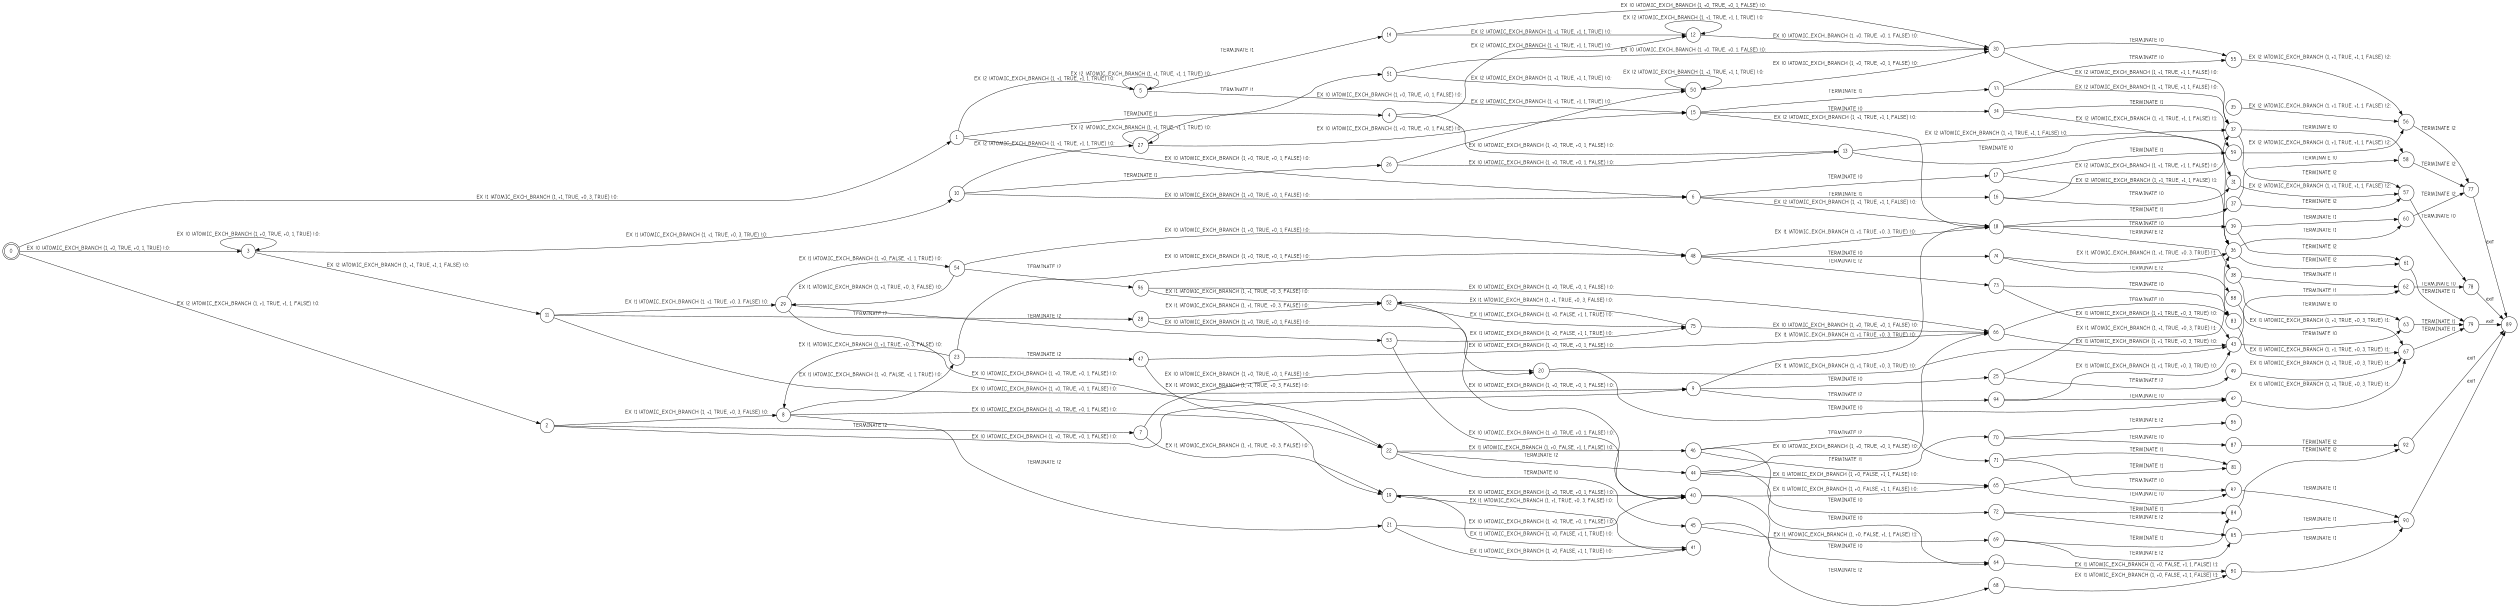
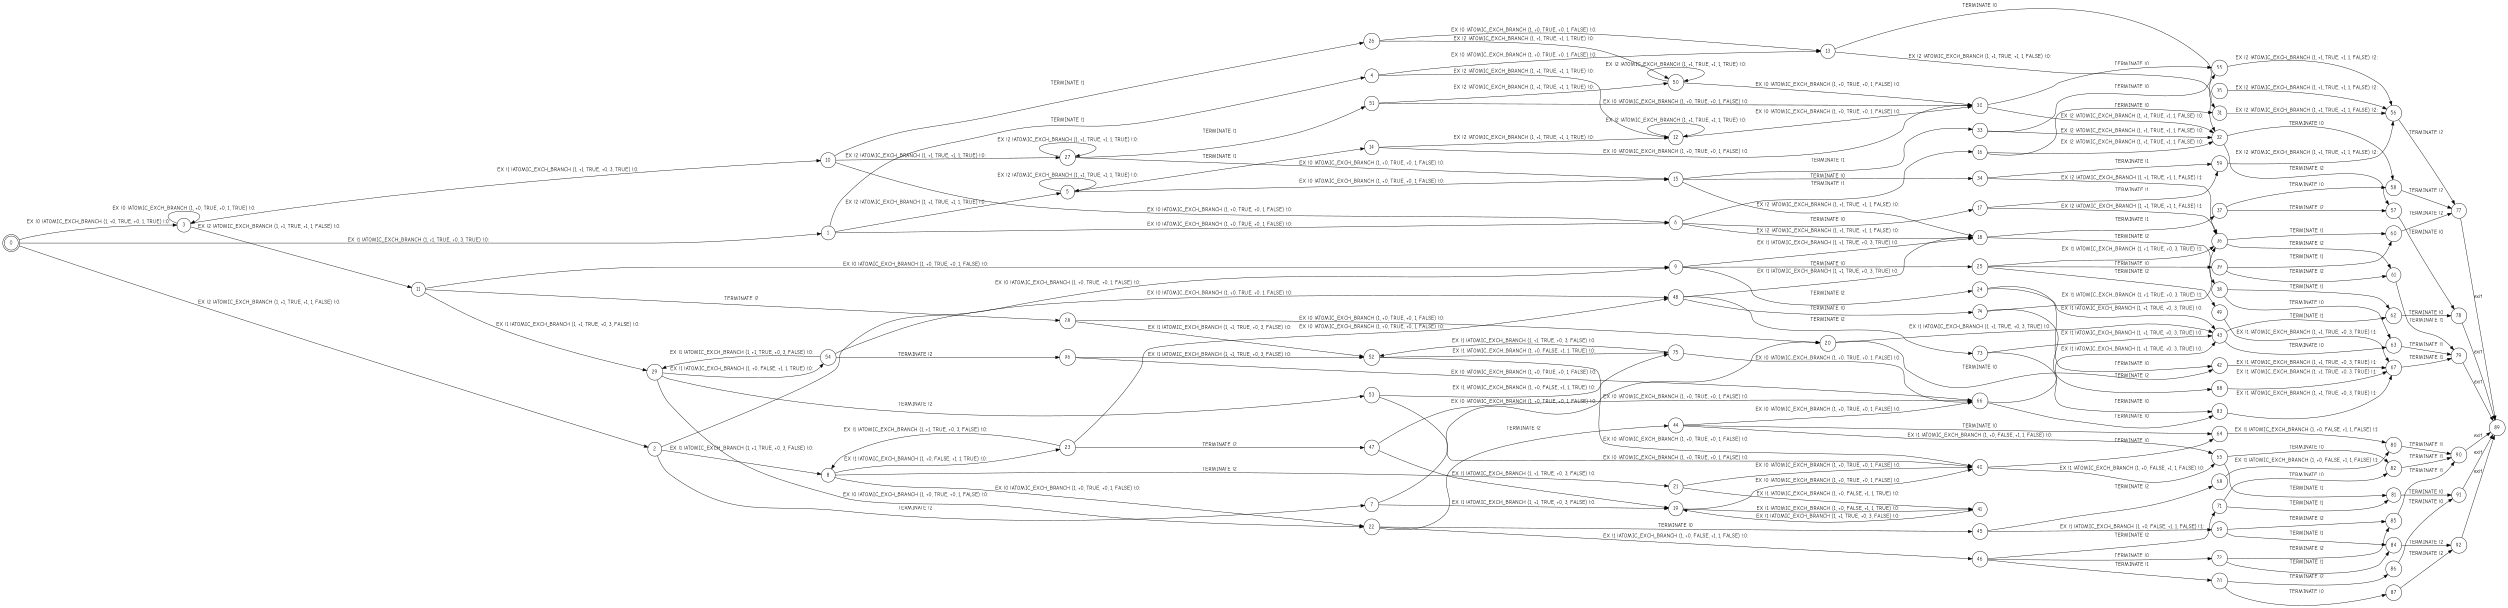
edge "31" -> "57": now "31" -> "56"
edge "18" -> "39": now "25" -> "39"
node "94": label "94" -> "24"
node "91": added
